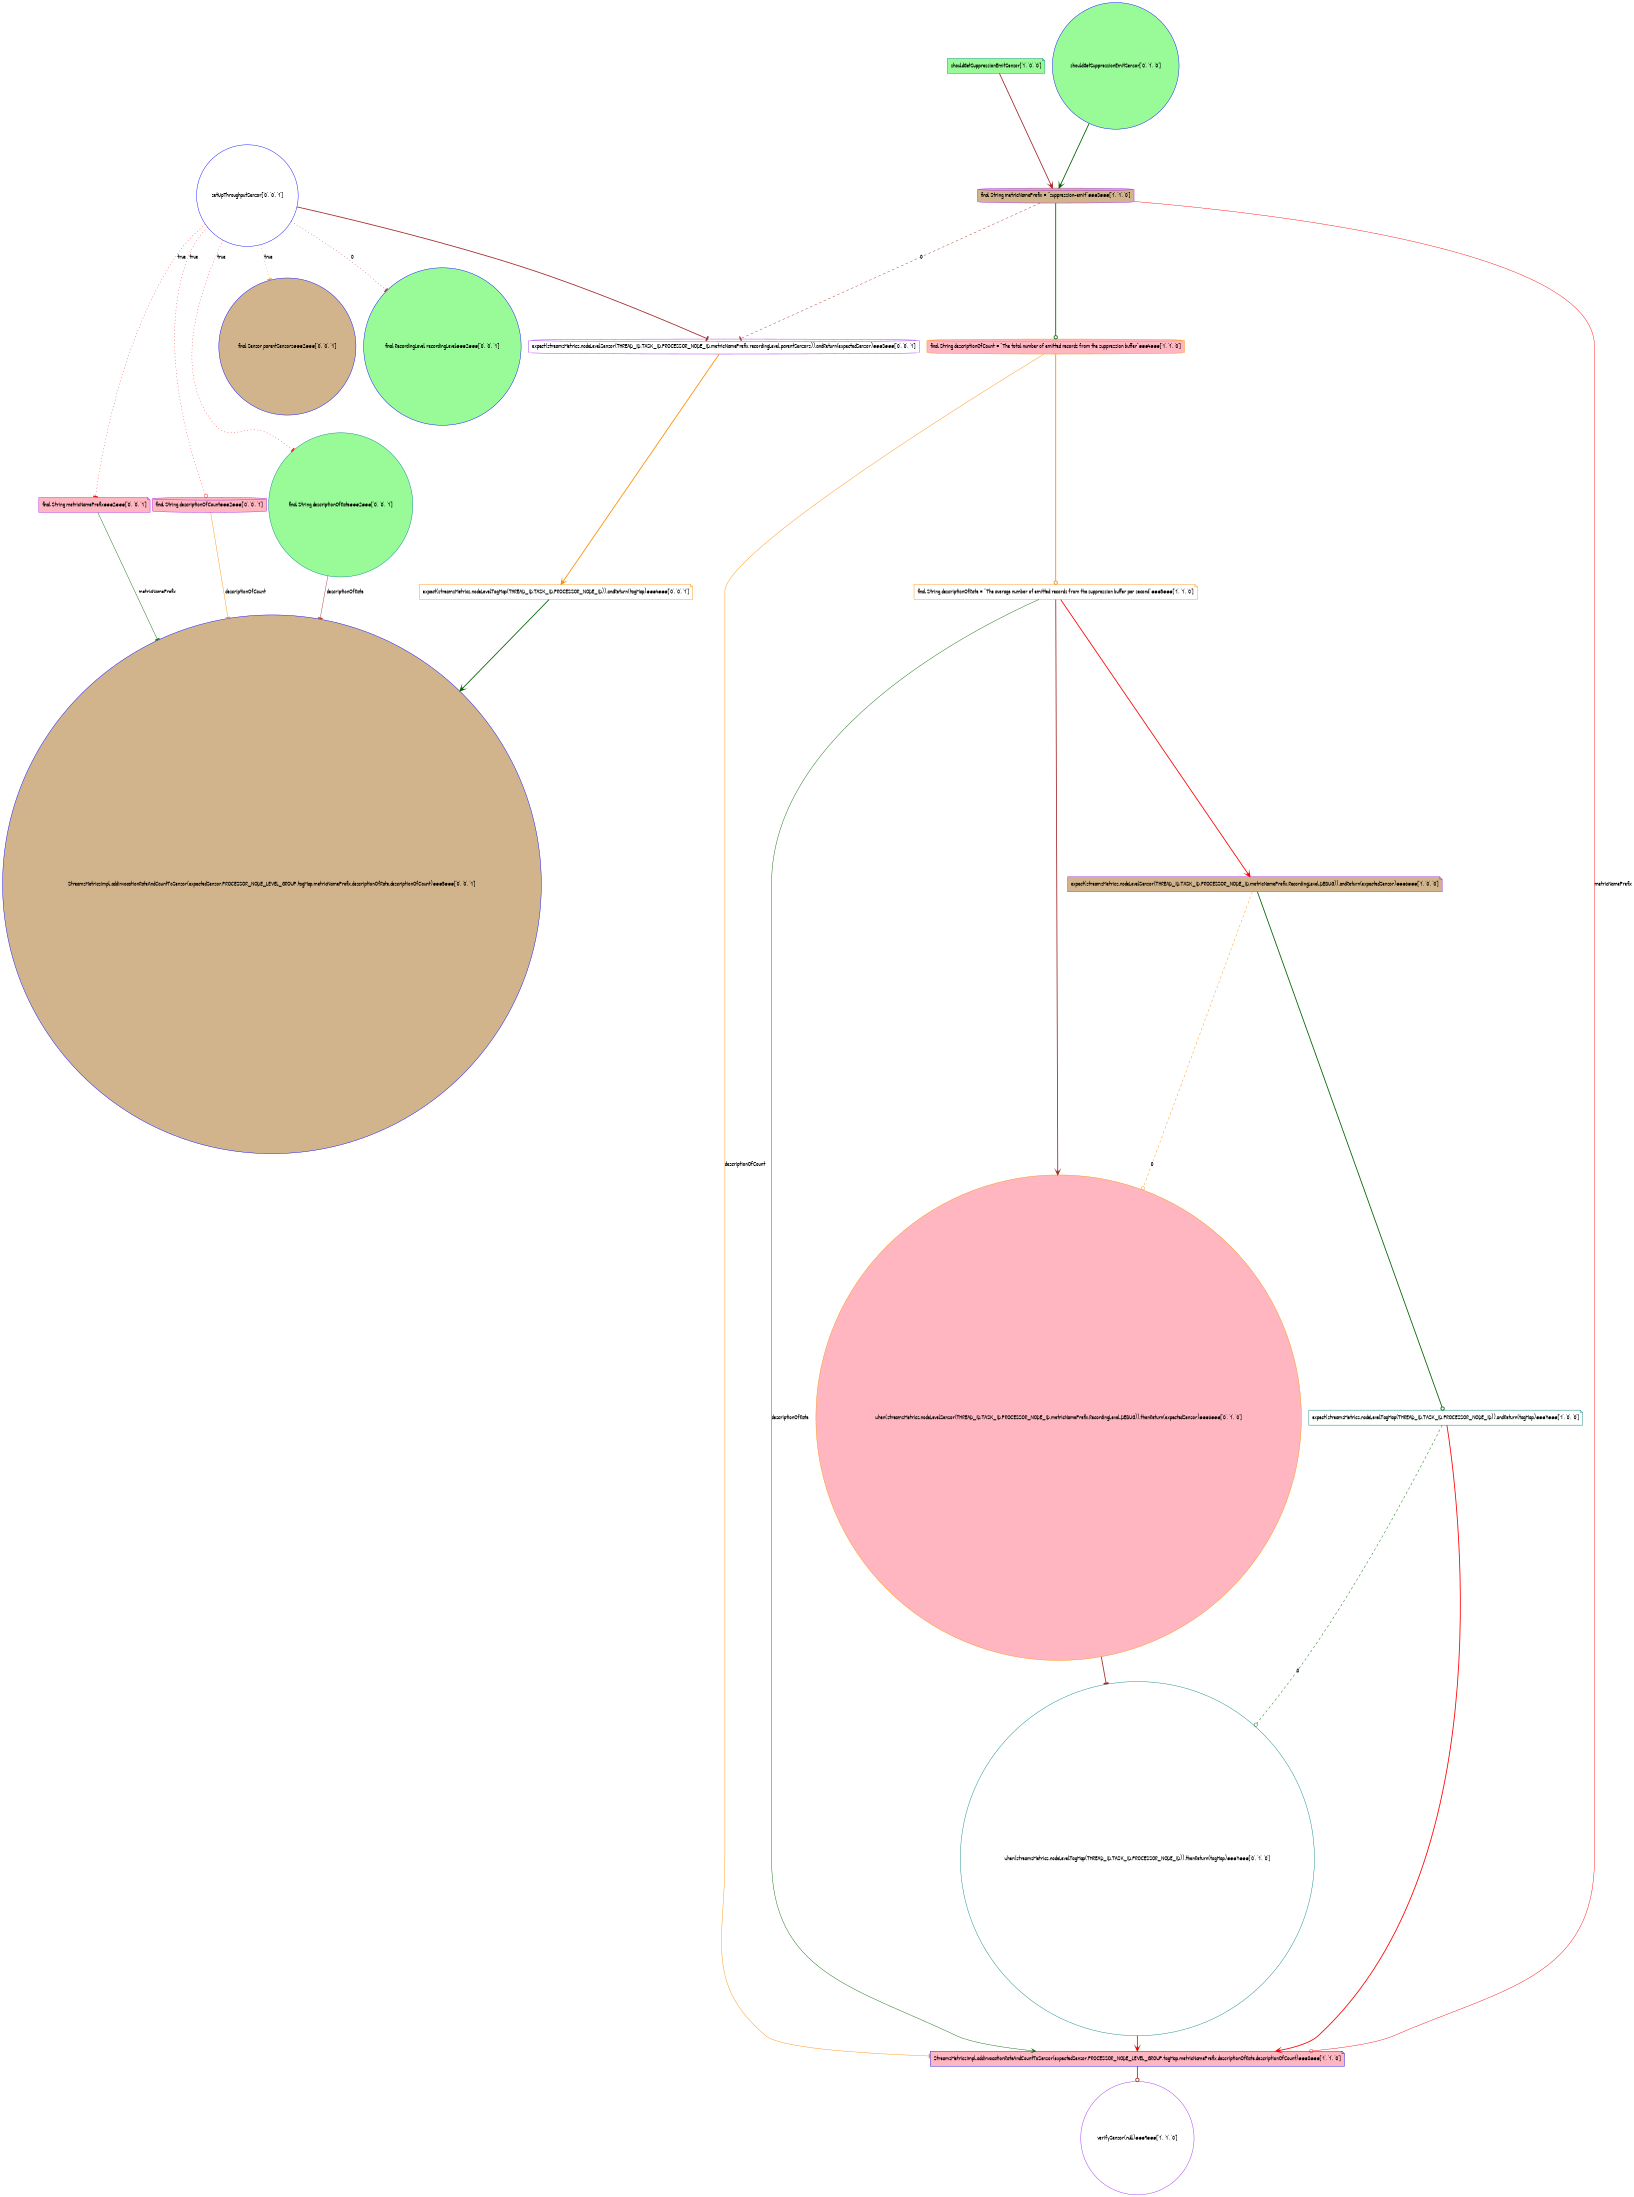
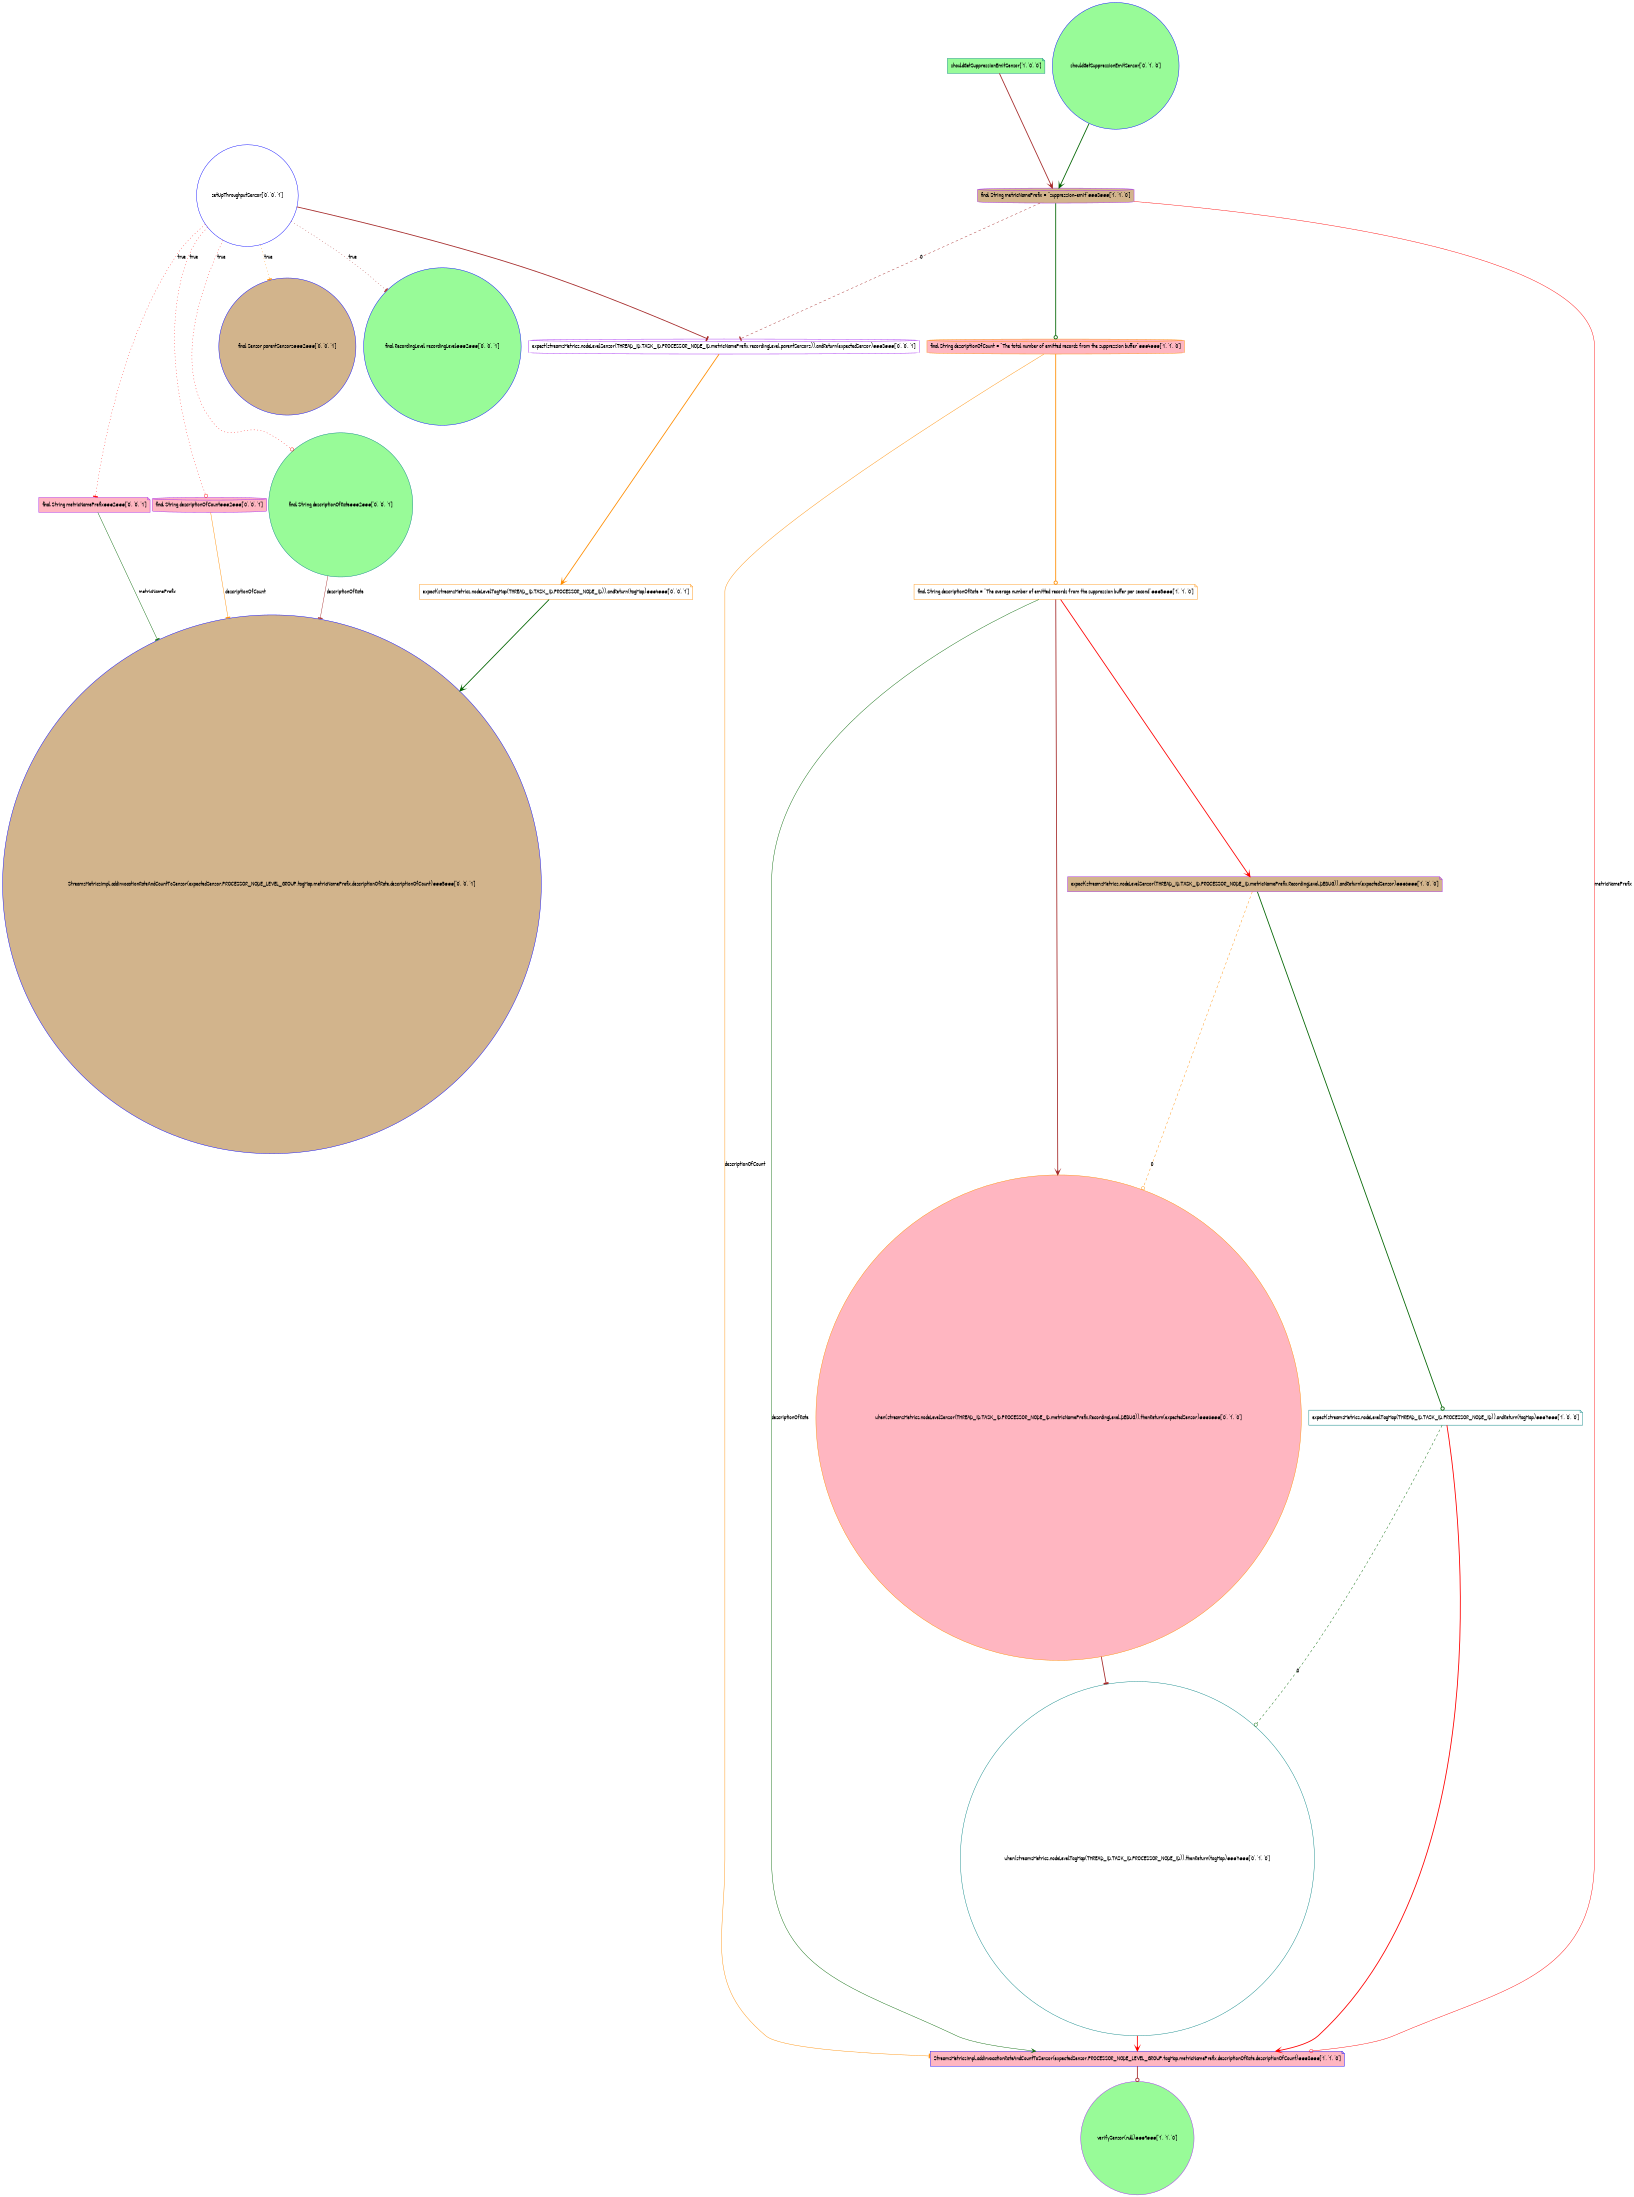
edge "setUpThroughputSensor['0', '0', '1']" -> "final RecordingLevel recordingLevel@@@2@@@['0', '0', '1']": label "0" -> "true"
edge "setUpThroughputSensor['0', '0', '1']" -> "final String descriptionOfRate@@@2@@@['0', '0', '1']": arrowhead tee -> odot
node "verifySensor(null)@@@9@@@['1', '1', '0']": fillcolor white -> palegreen
